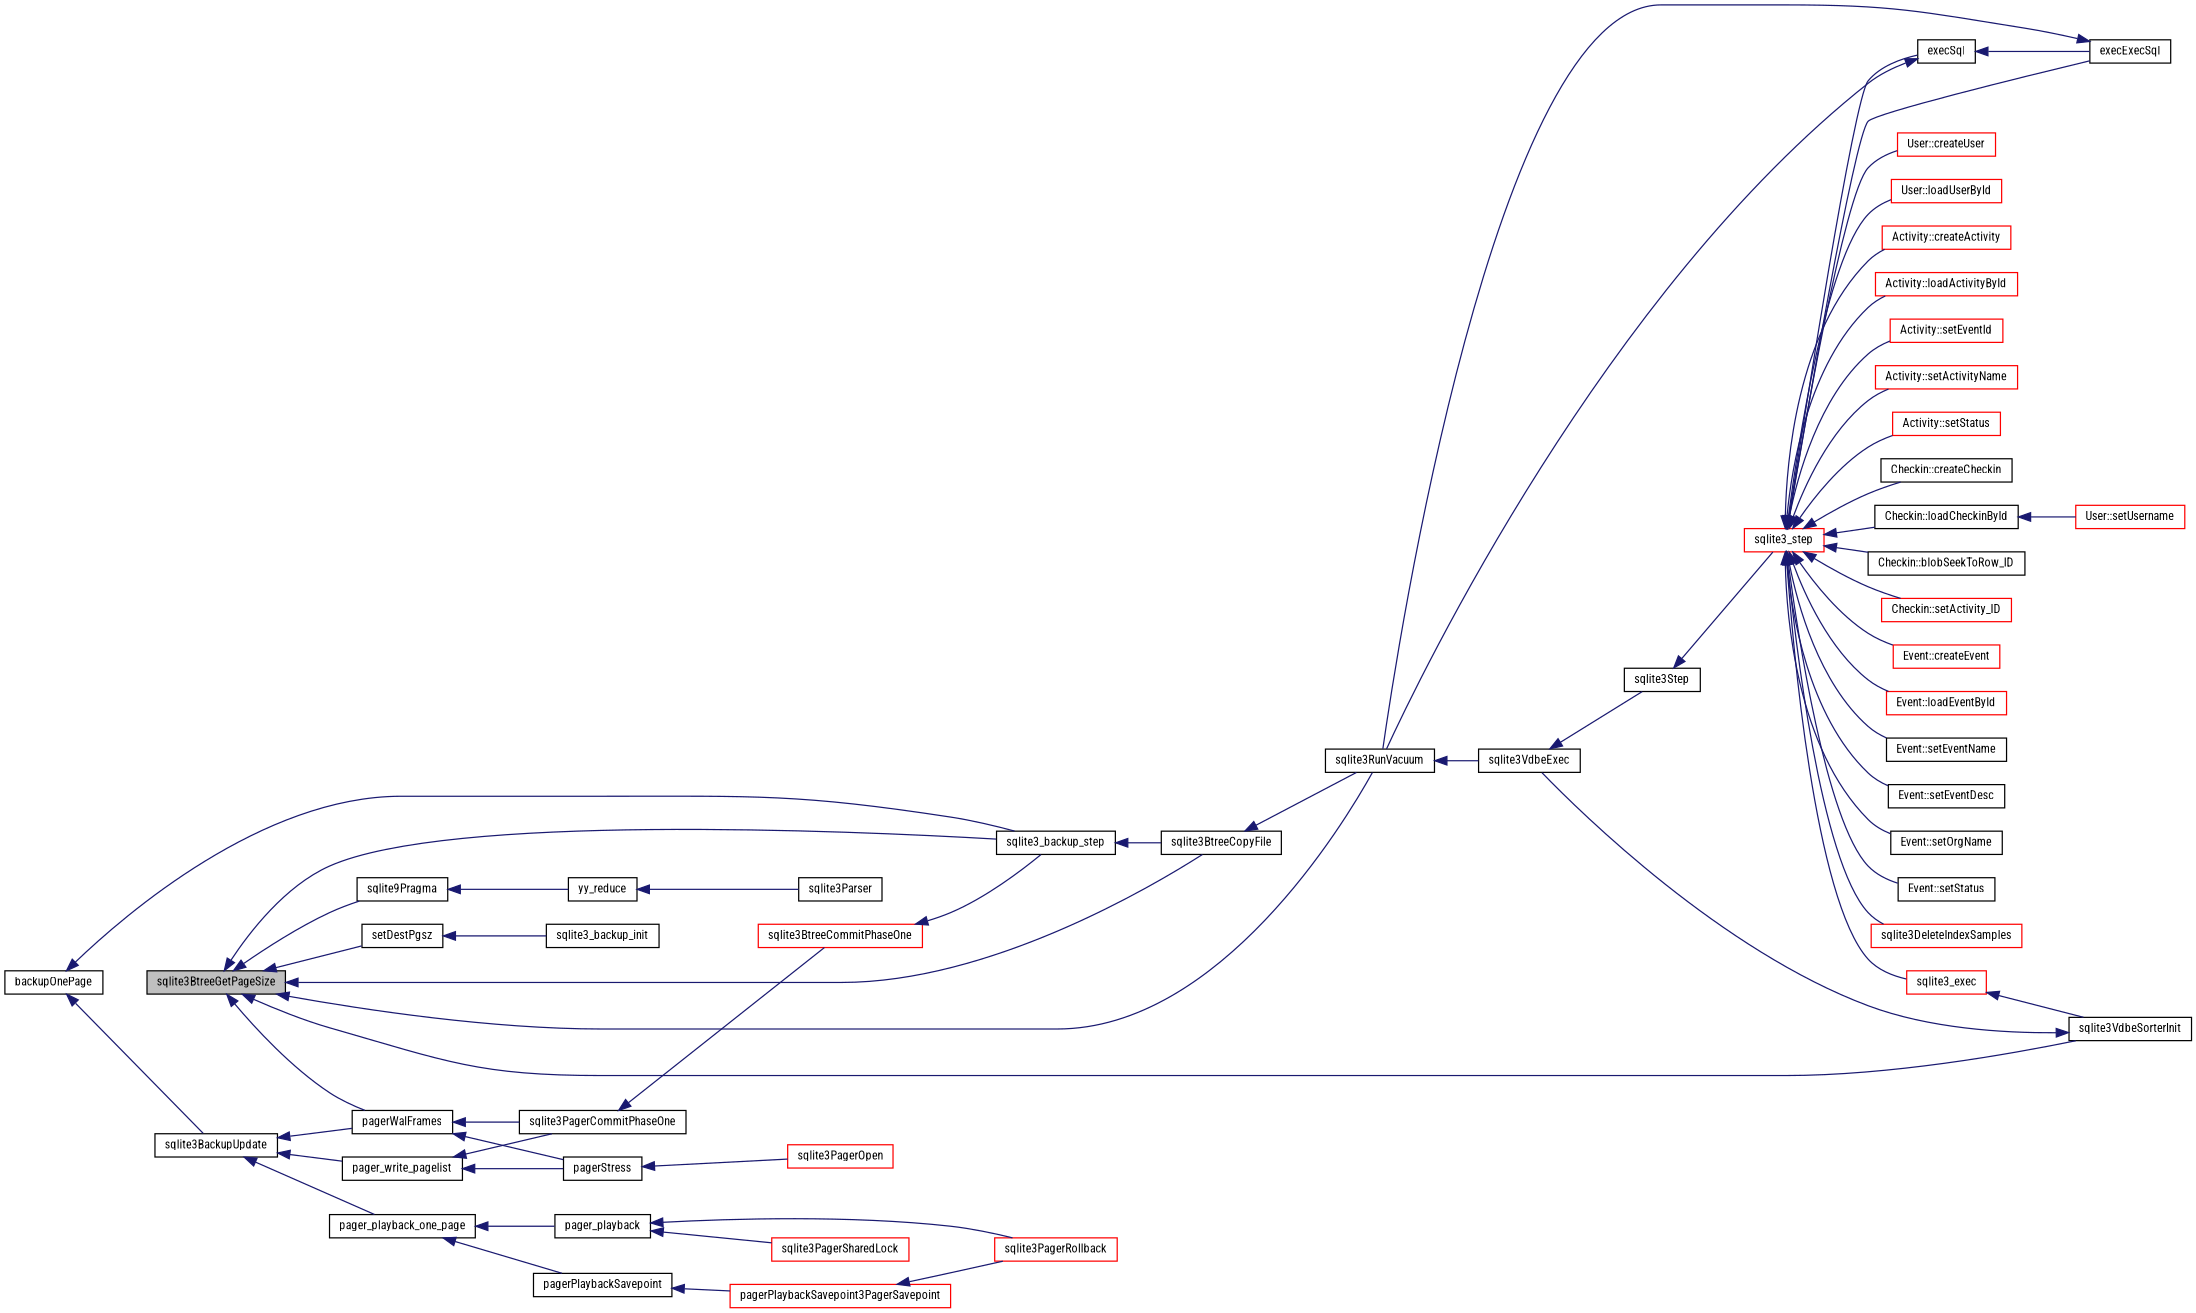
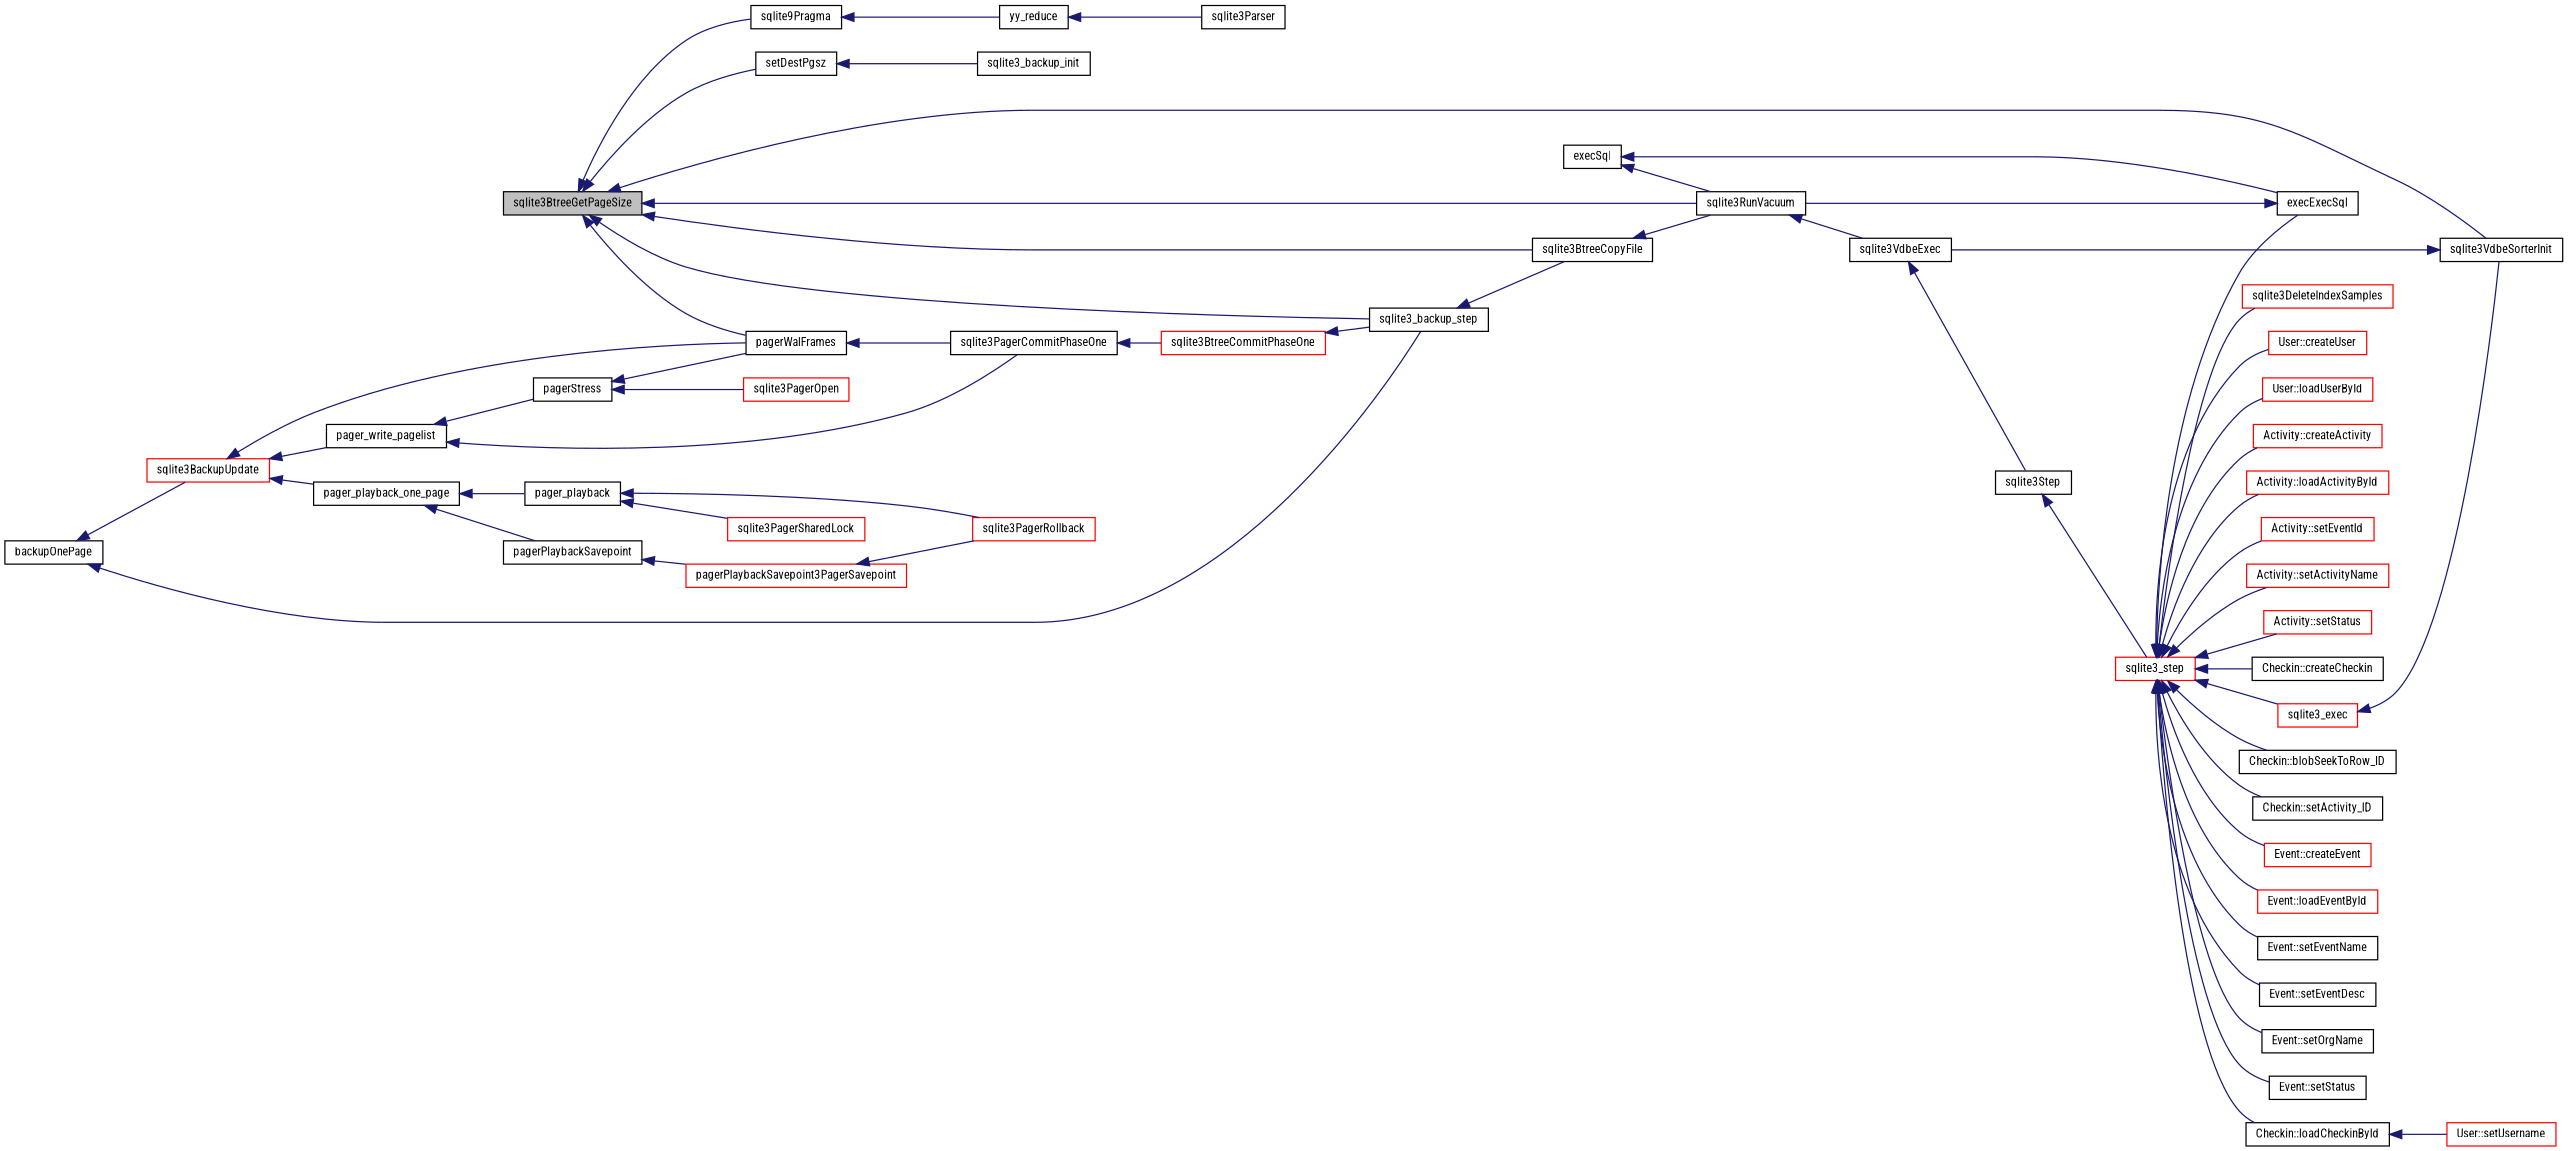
edge "execSql" -> "sqlite3_step": removed
node "Checkin::setActivity_ID": color red -> black
node "sqlite3BackupUpdate": color black -> red
edge "pagerStress" -> "pagerWalFrames": reversed
